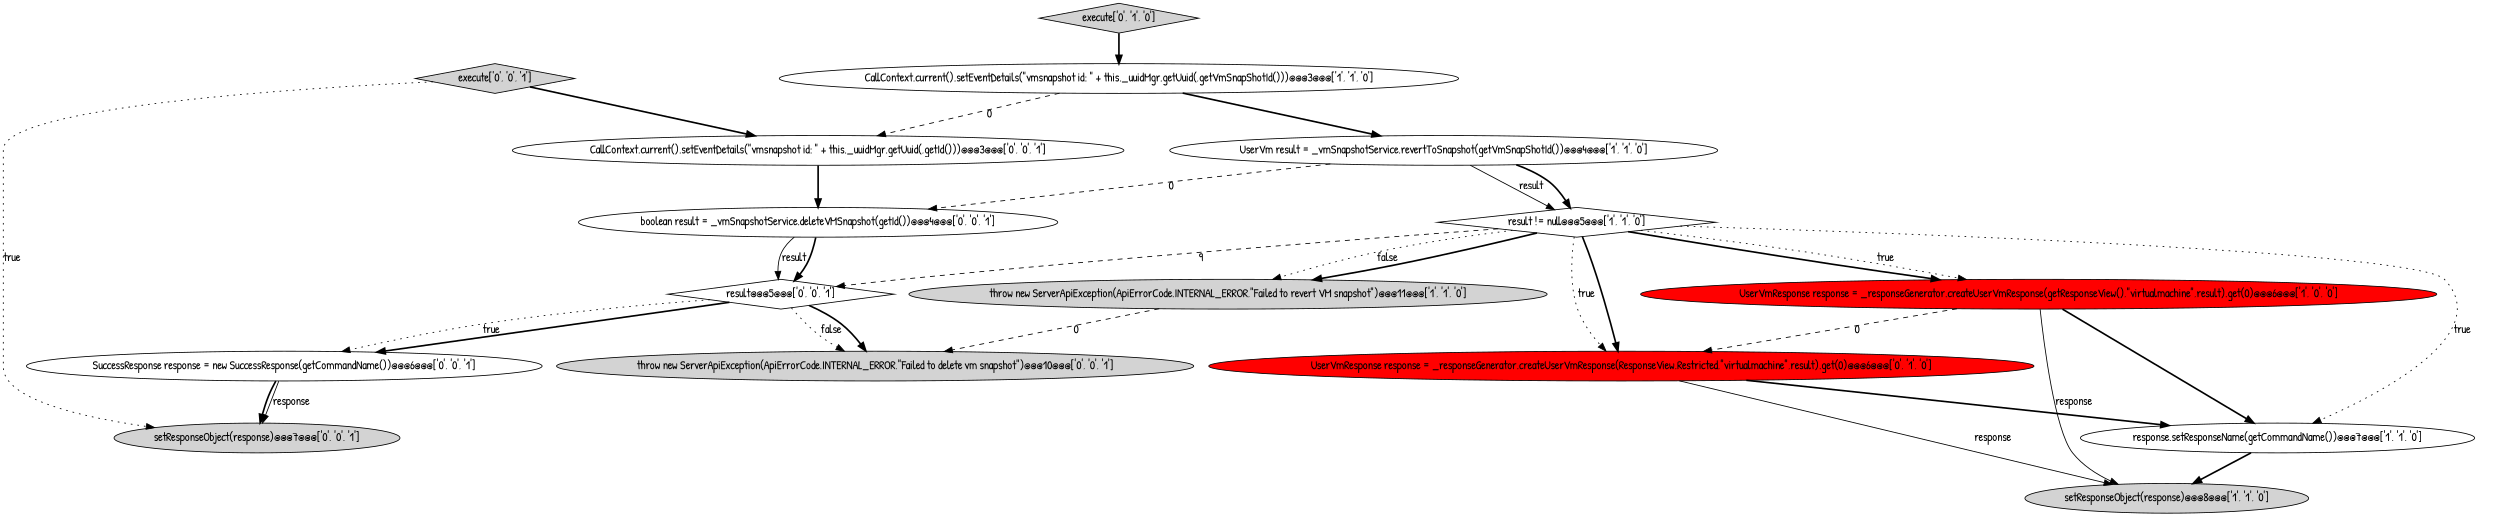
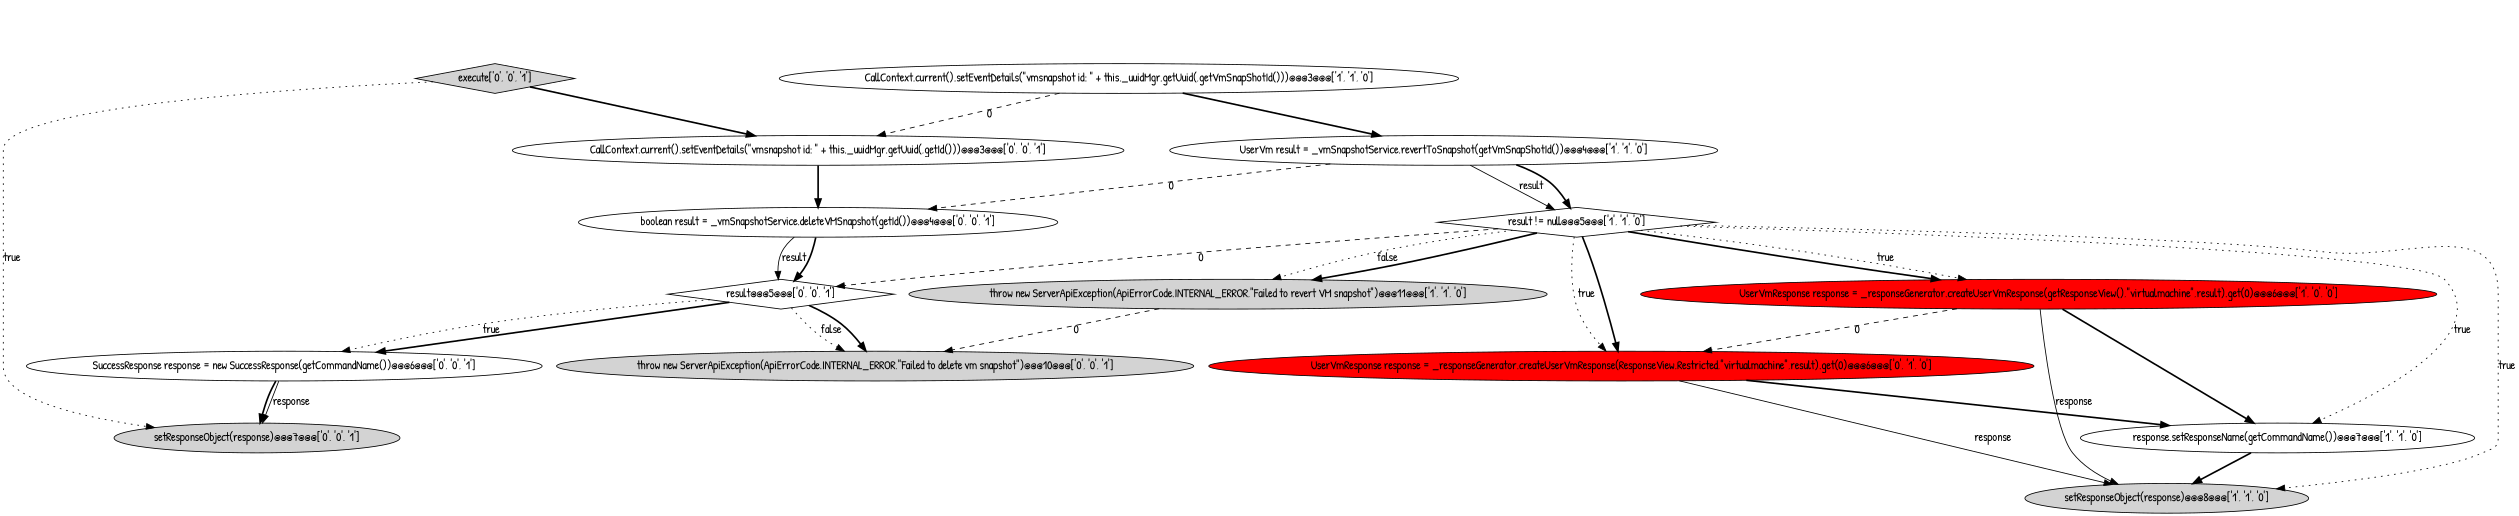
node "execute['0', '1', '0']": removed
edge "result != null@@@5@@@['1', '1', '0']" -> "setResponseObject(response)@@@8@@@['1', '1', '0']": added, label "true"
edge "result != null@@@5@@@['1', '1', '0']" -> "result@@@5@@@['0', '0', '1']": label "9" -> "0"
